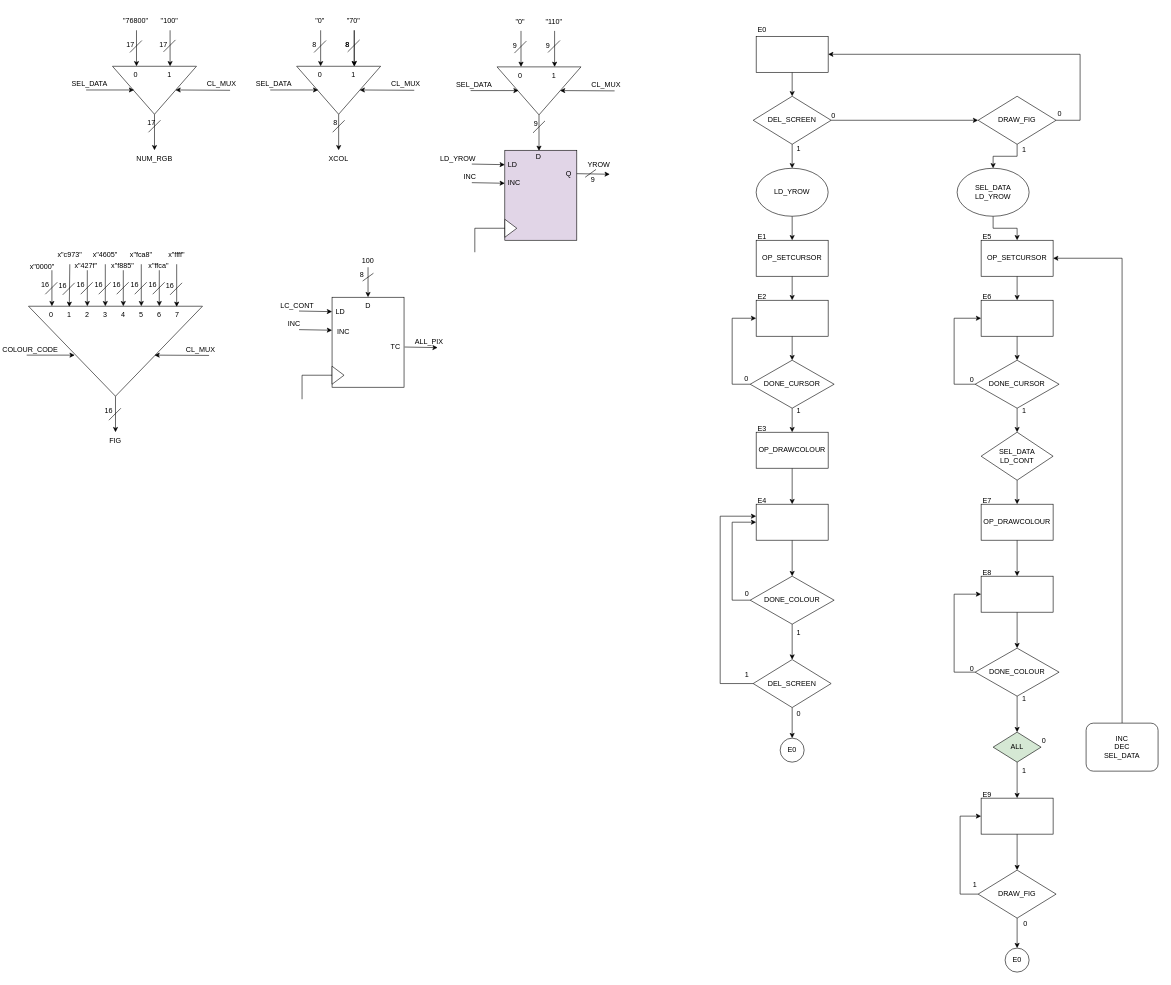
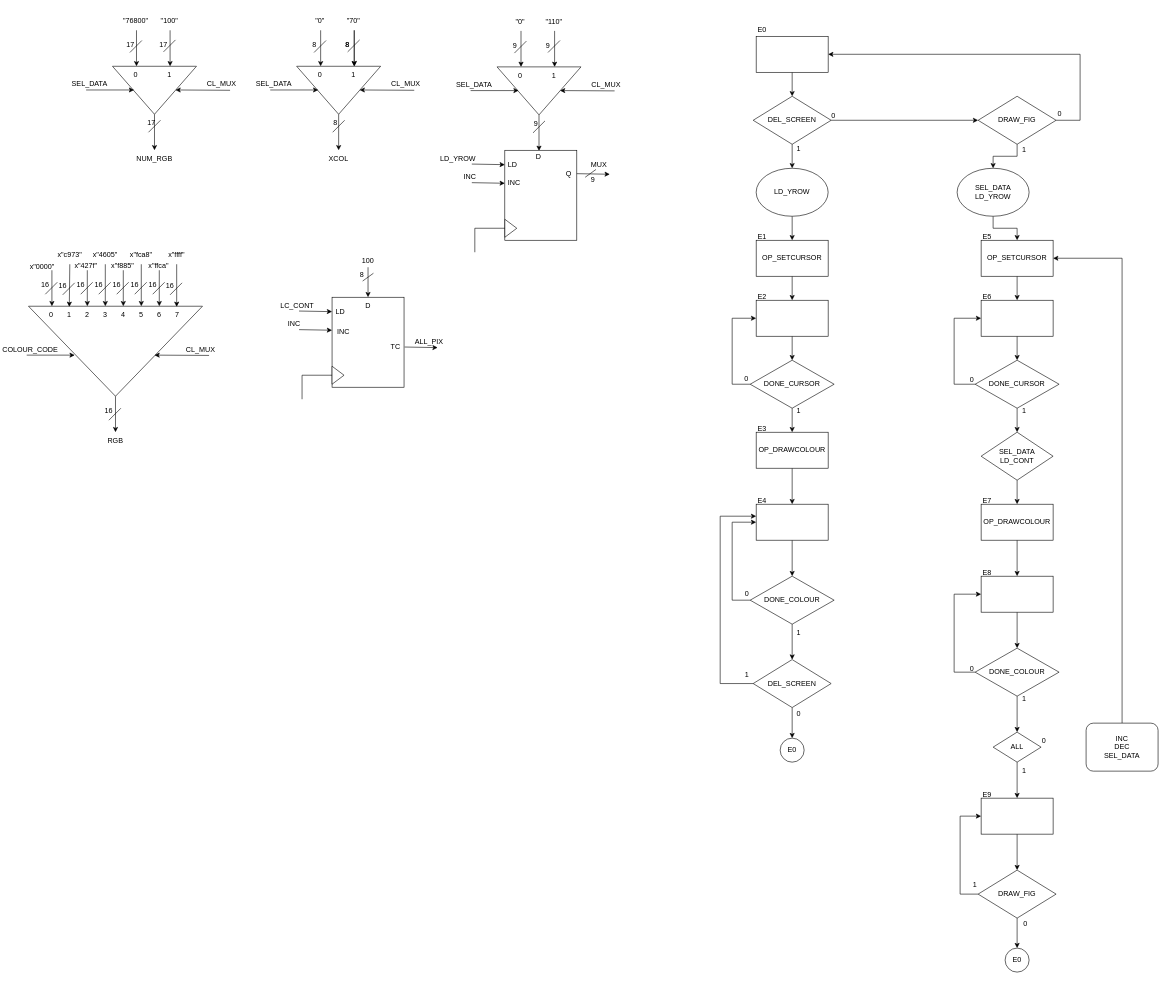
node "YROW": label "YROW" -> "MUX"
node "D LD Q INC": fillcolor #e1d5e7 -> #ffffff
node "FIG": label "FIG" -> "RGB"
node "ALL": fillcolor #d5e8d4 -> #ffffff
